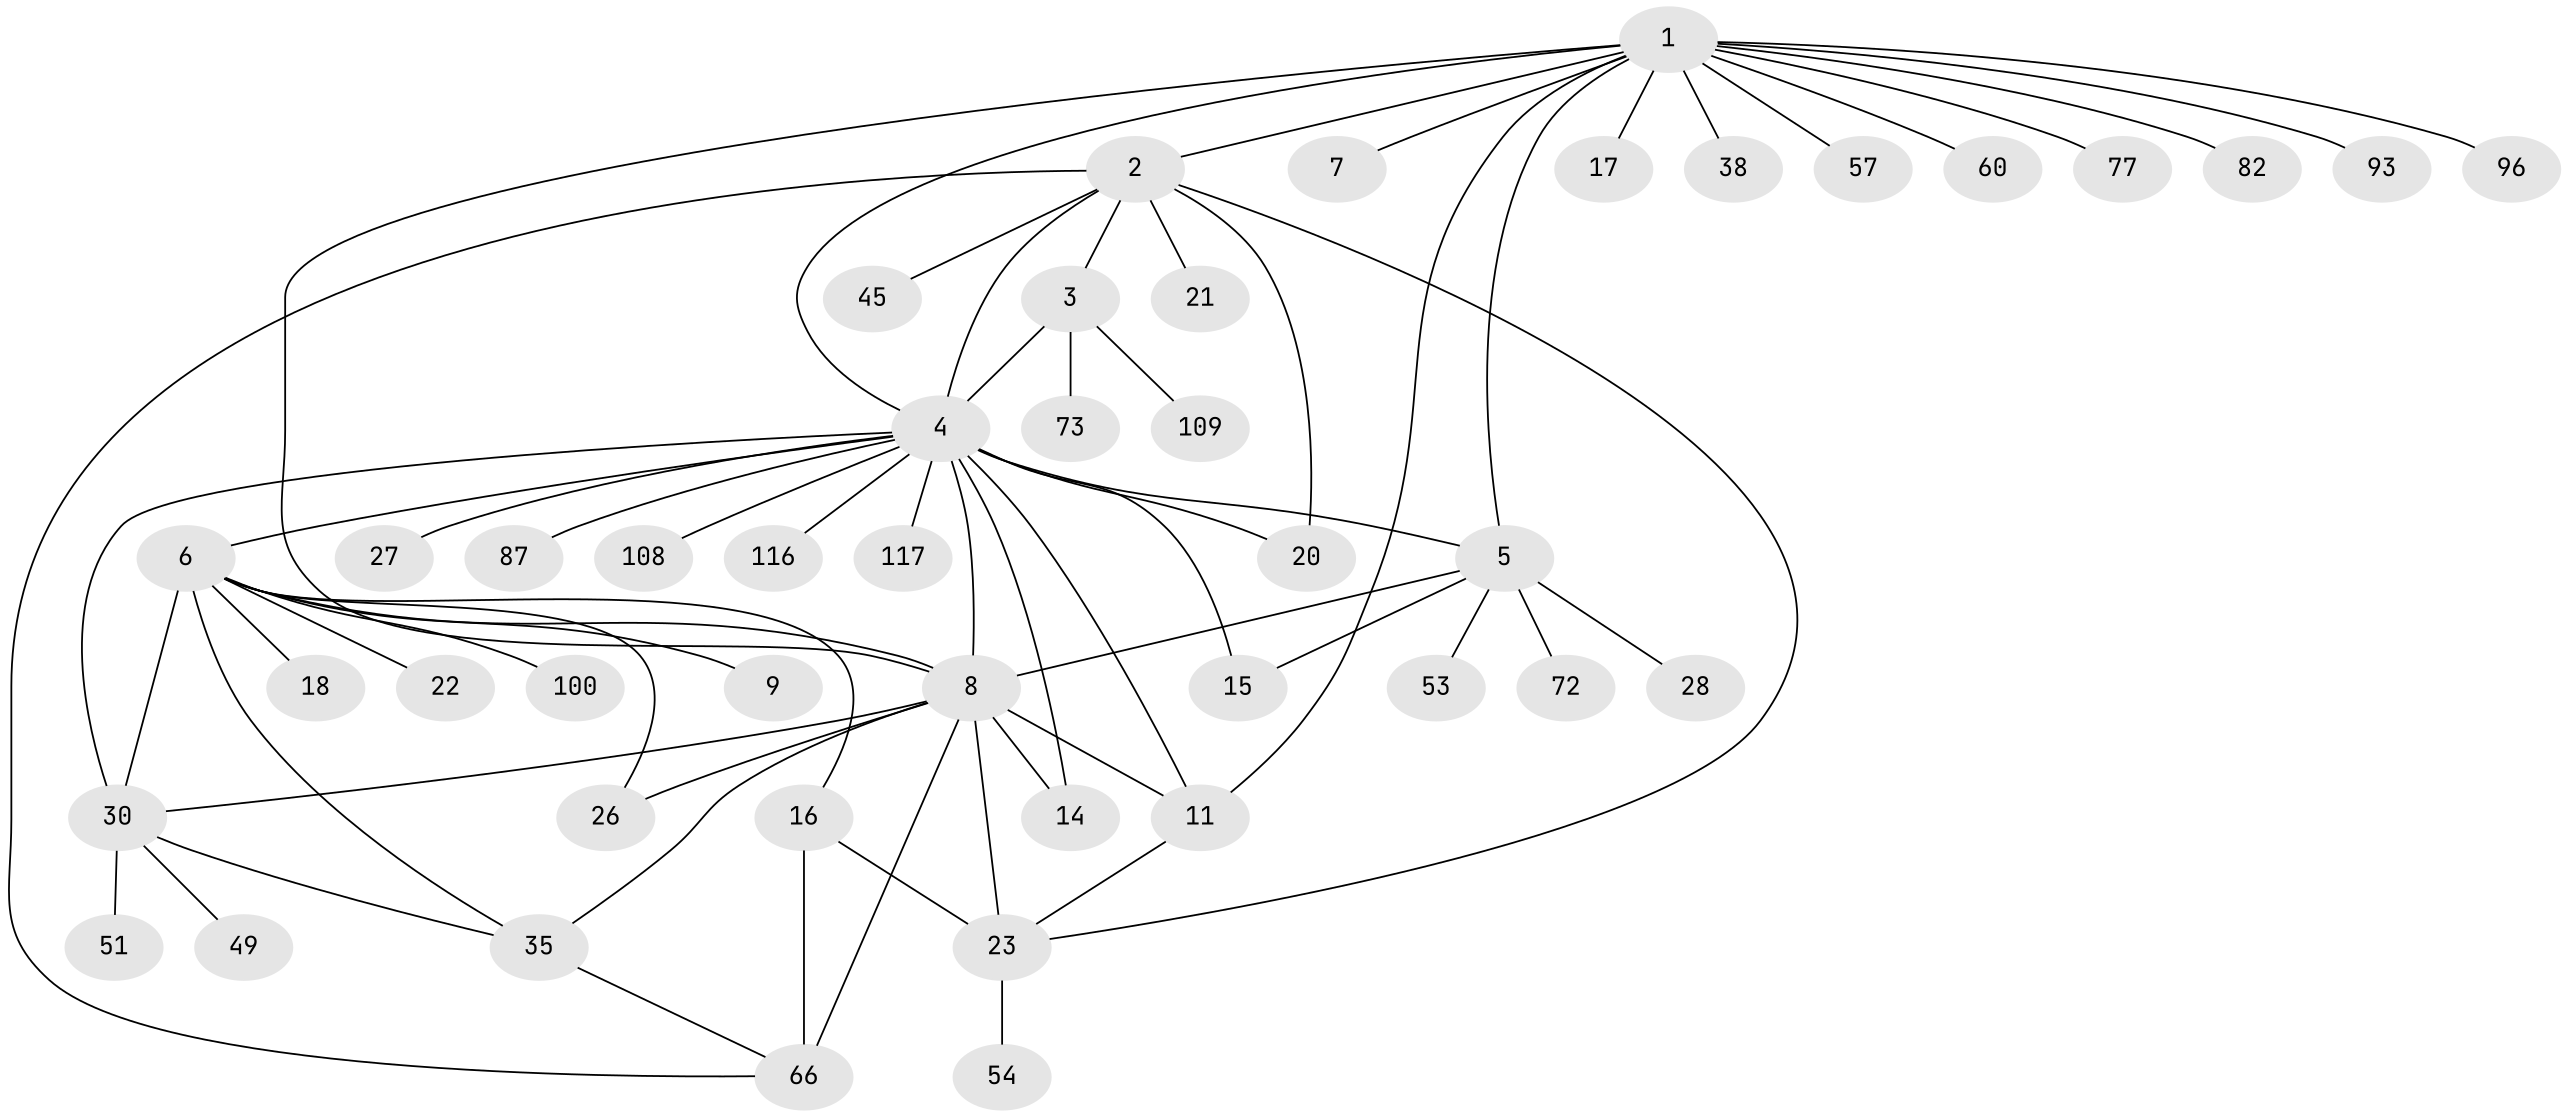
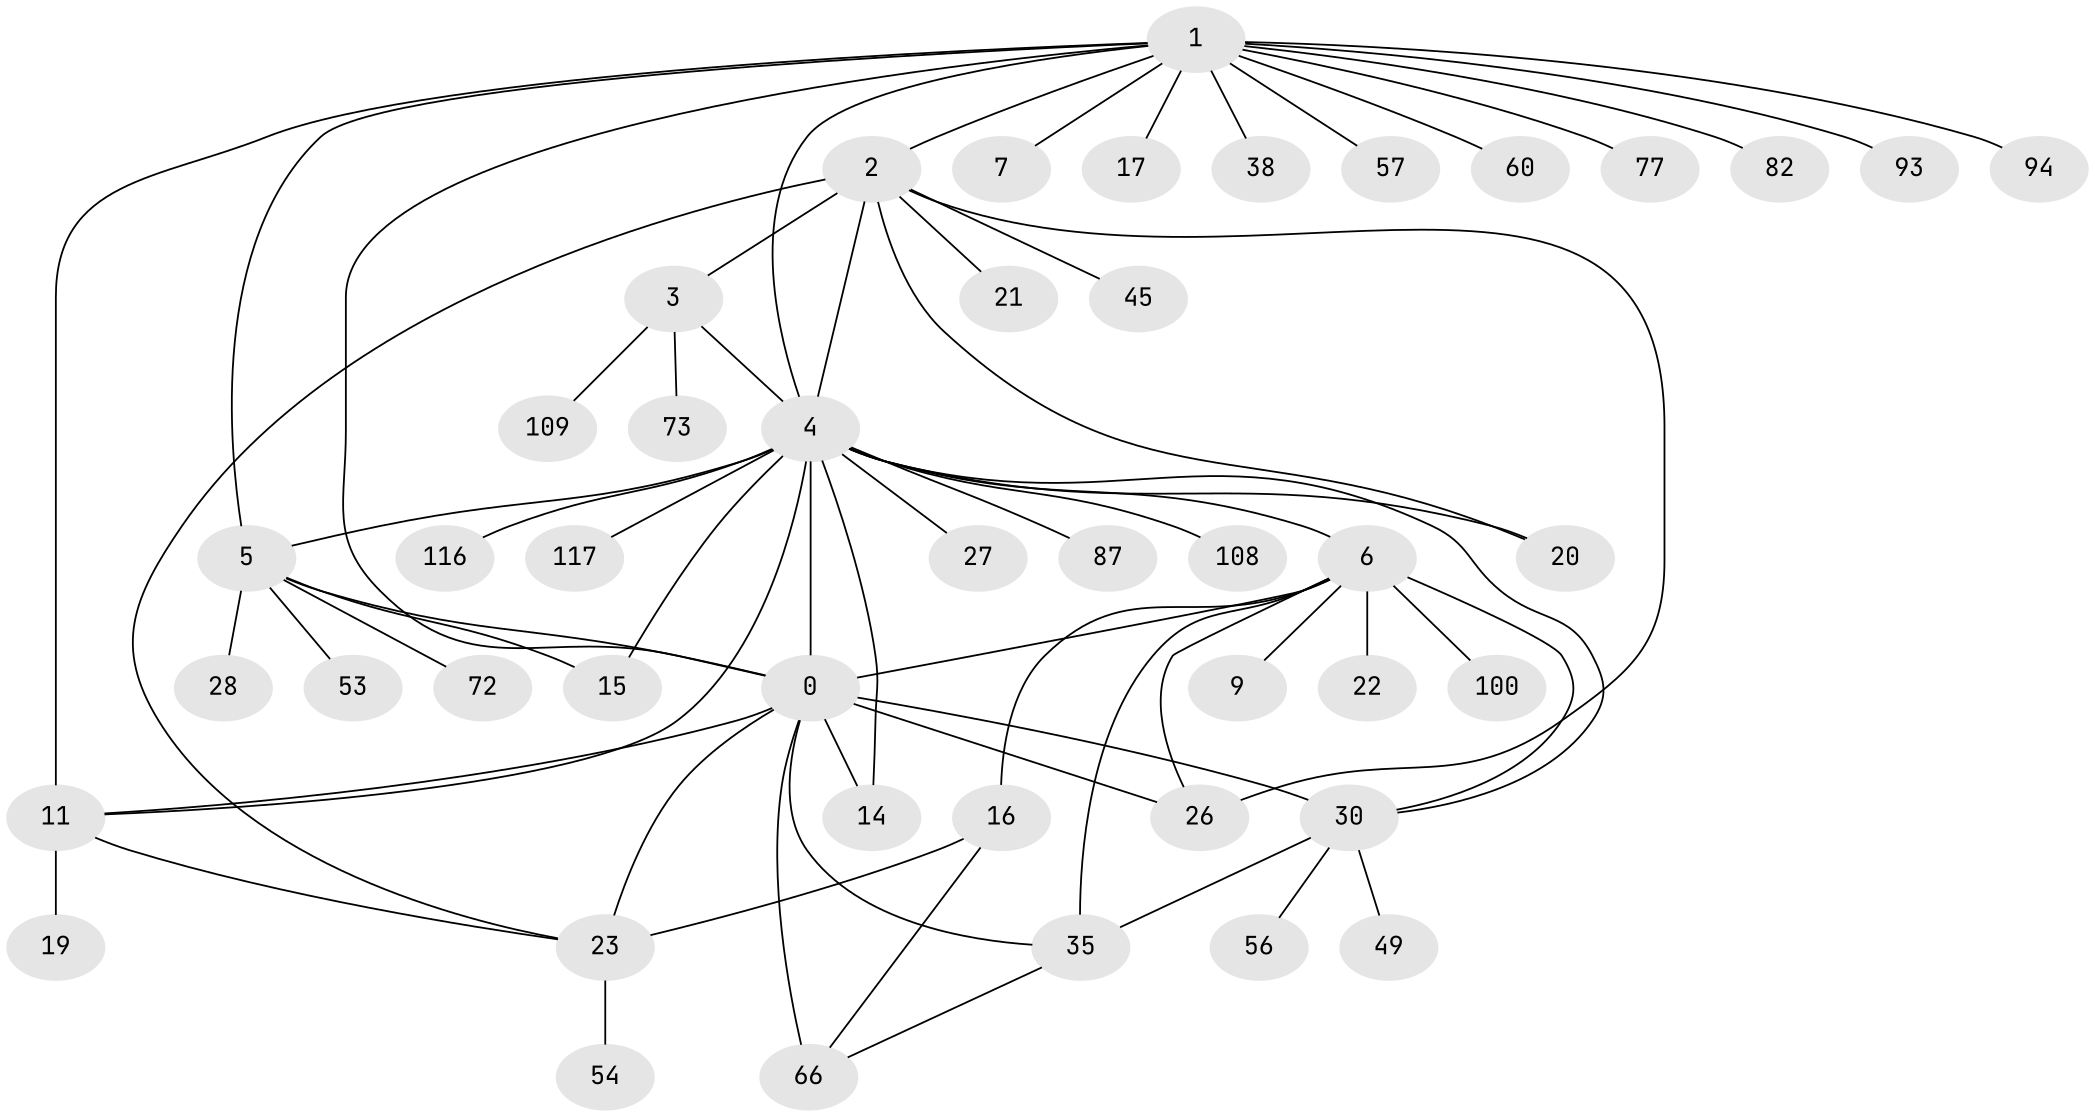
node "96": label "96" -> "94"
edge "2" -- "66": now "2" -- "26"
node "18": removed
node "8": label "8" -> "0"
node "19": added
node "51": label "51" -> "56"
